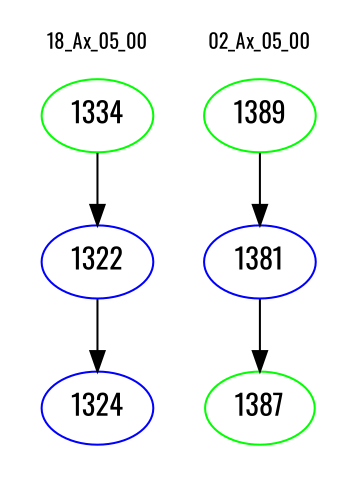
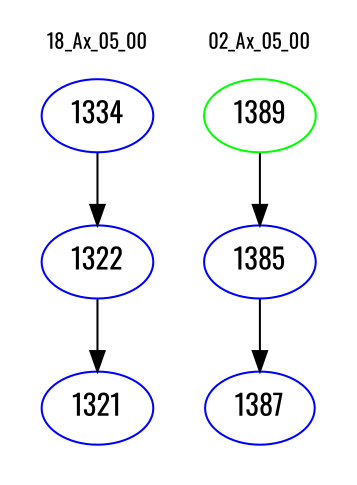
node "1334": color green -> blue
node "1381": label "1381" -> "1385"
node "1324": label "1324" -> "1321"
node "1387": color green -> blue
